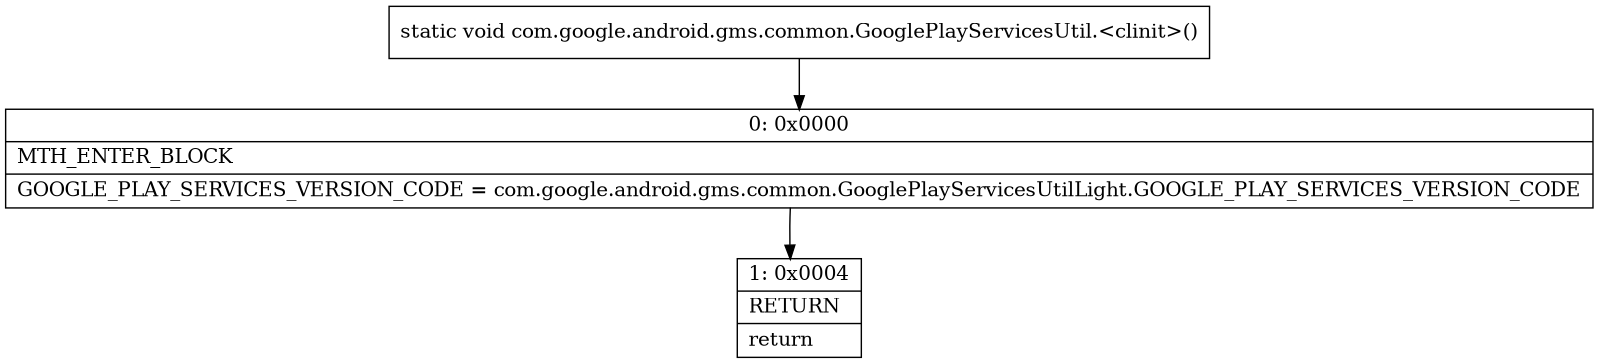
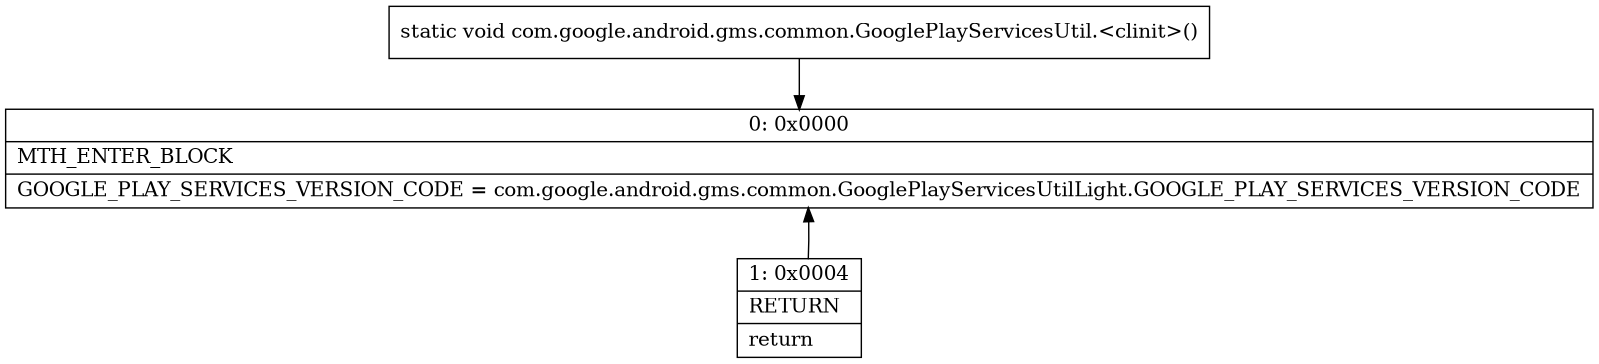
edge "0: 0x0000" -> "1: 0x0004": reversed
